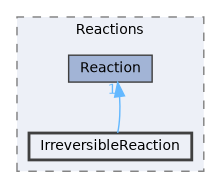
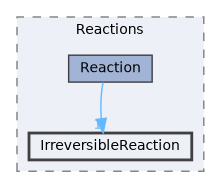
edge "IrreversibleReaction" -> "Reaction": reversed
